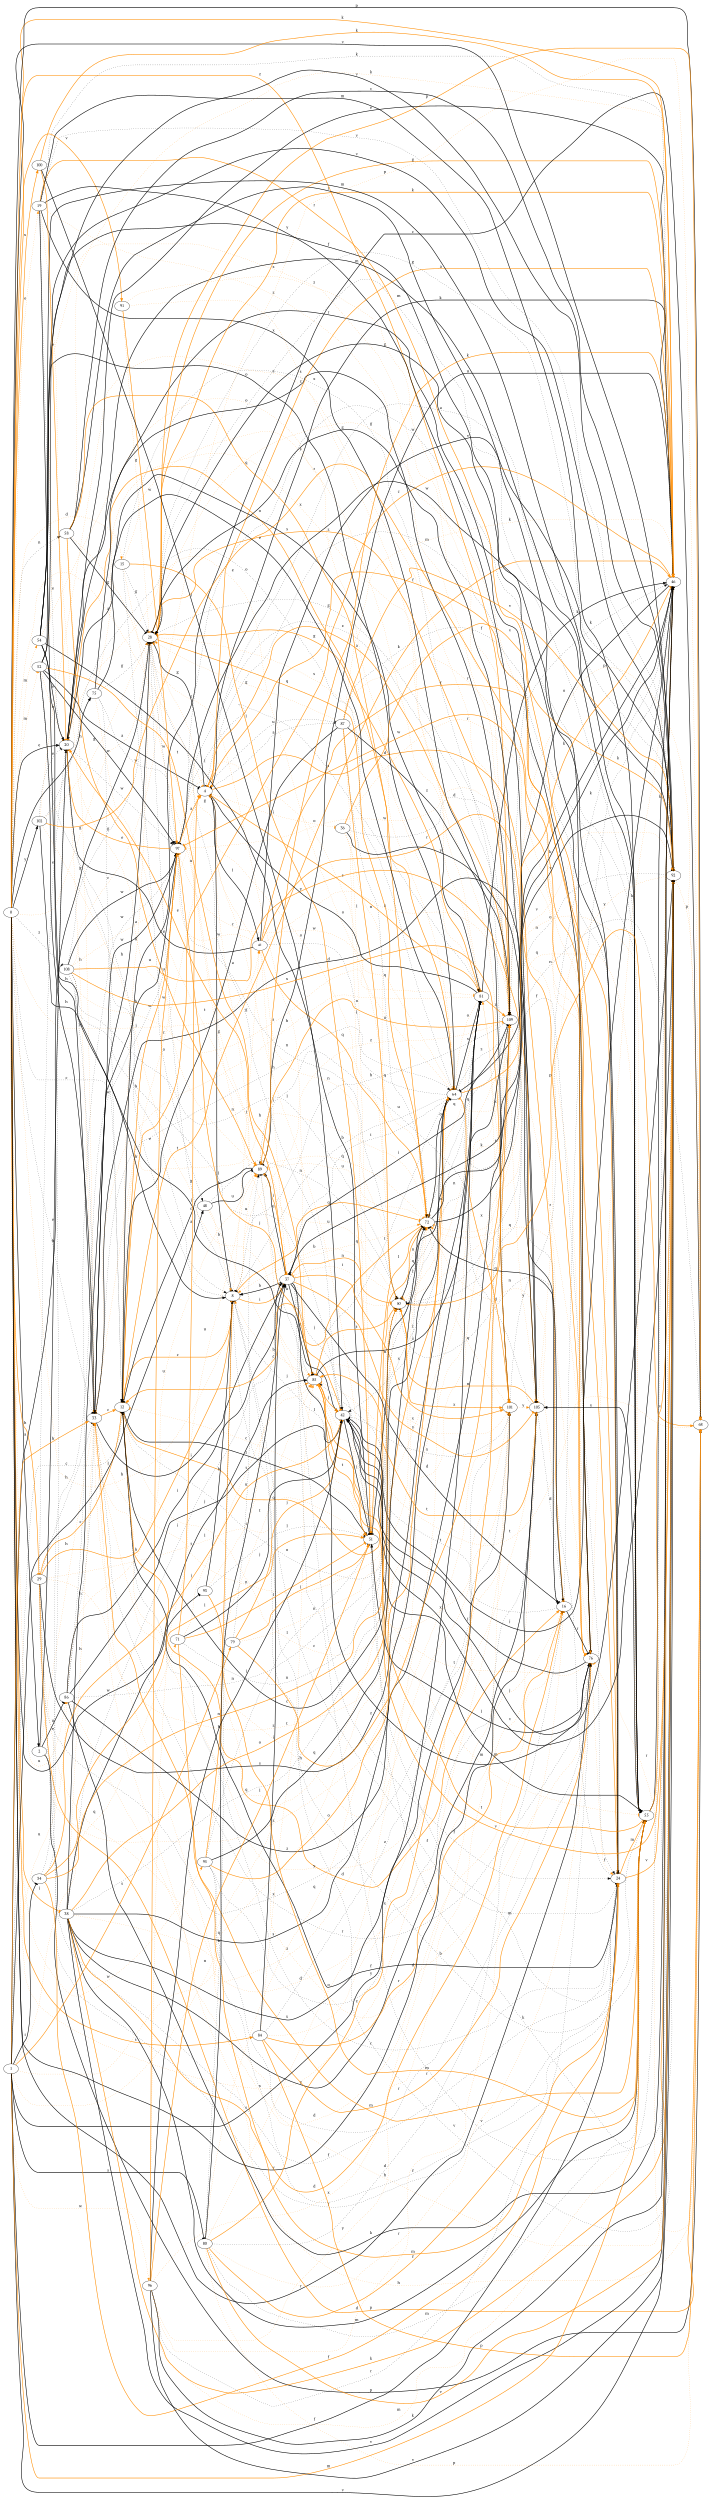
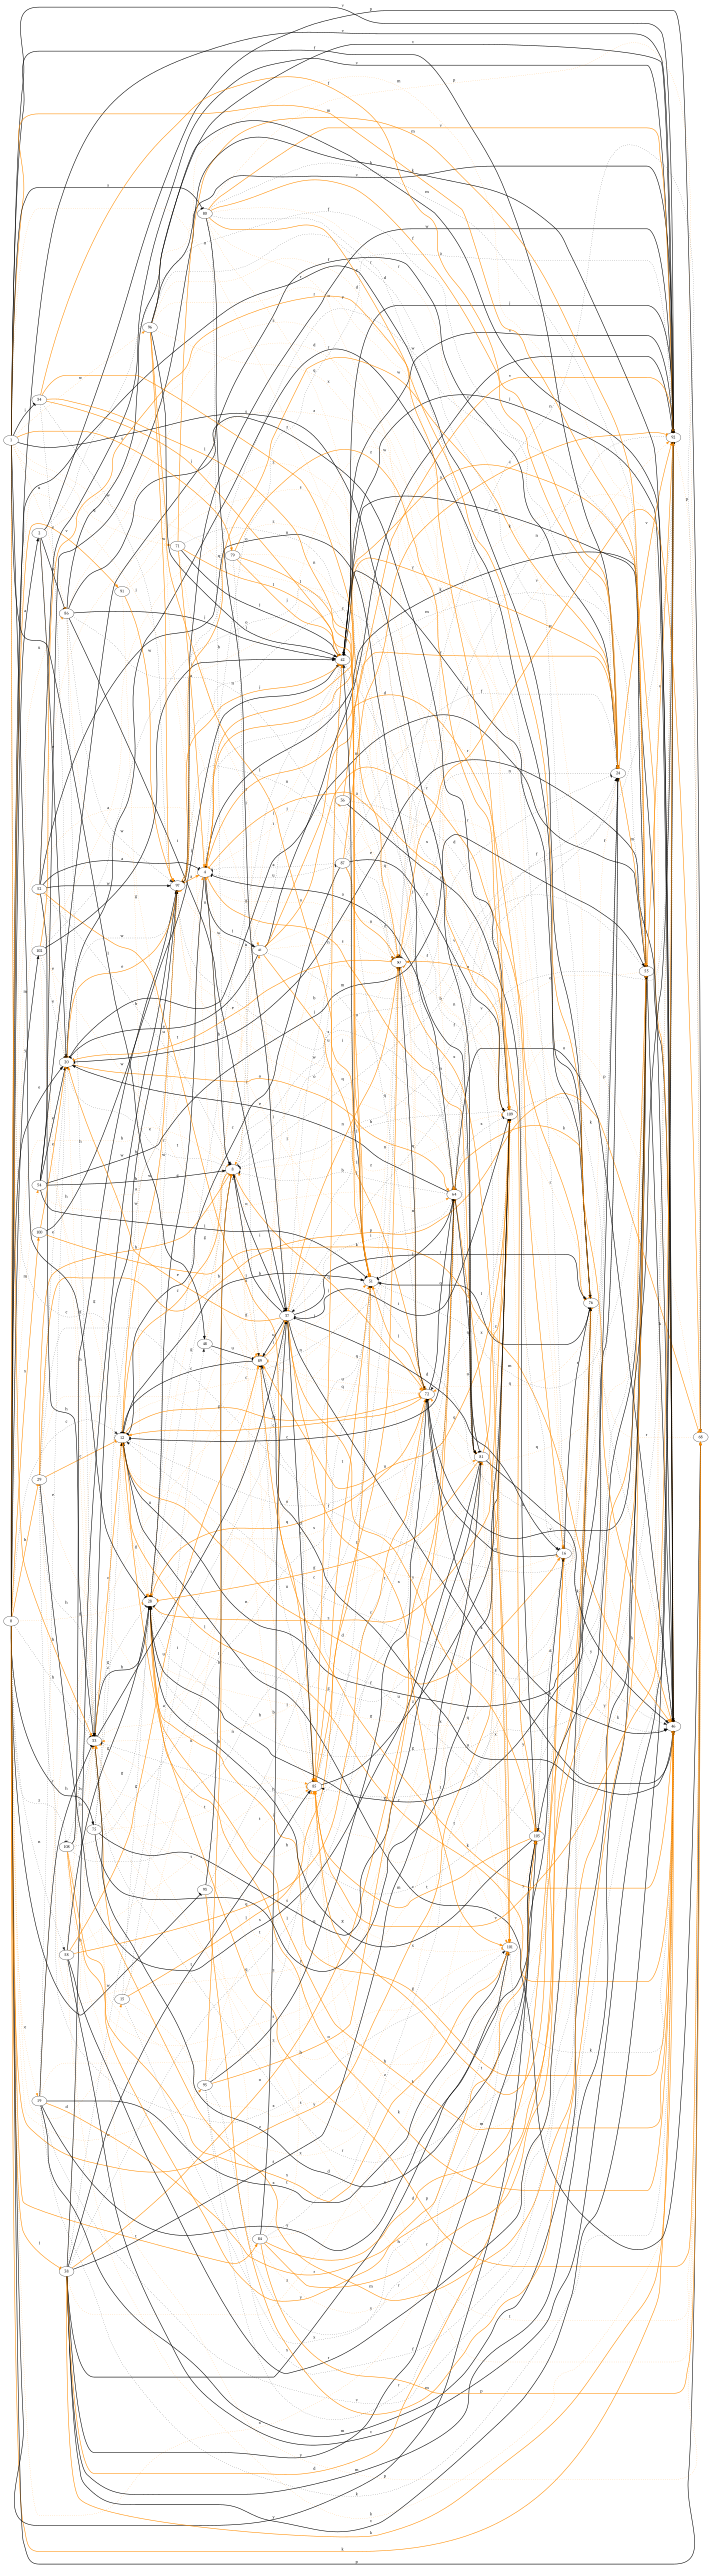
edge "60" -> "20": style dotted -> bold
edge "8" -> "37": color darkorange -> black
edge "72" -> "16": removed, label "d"
